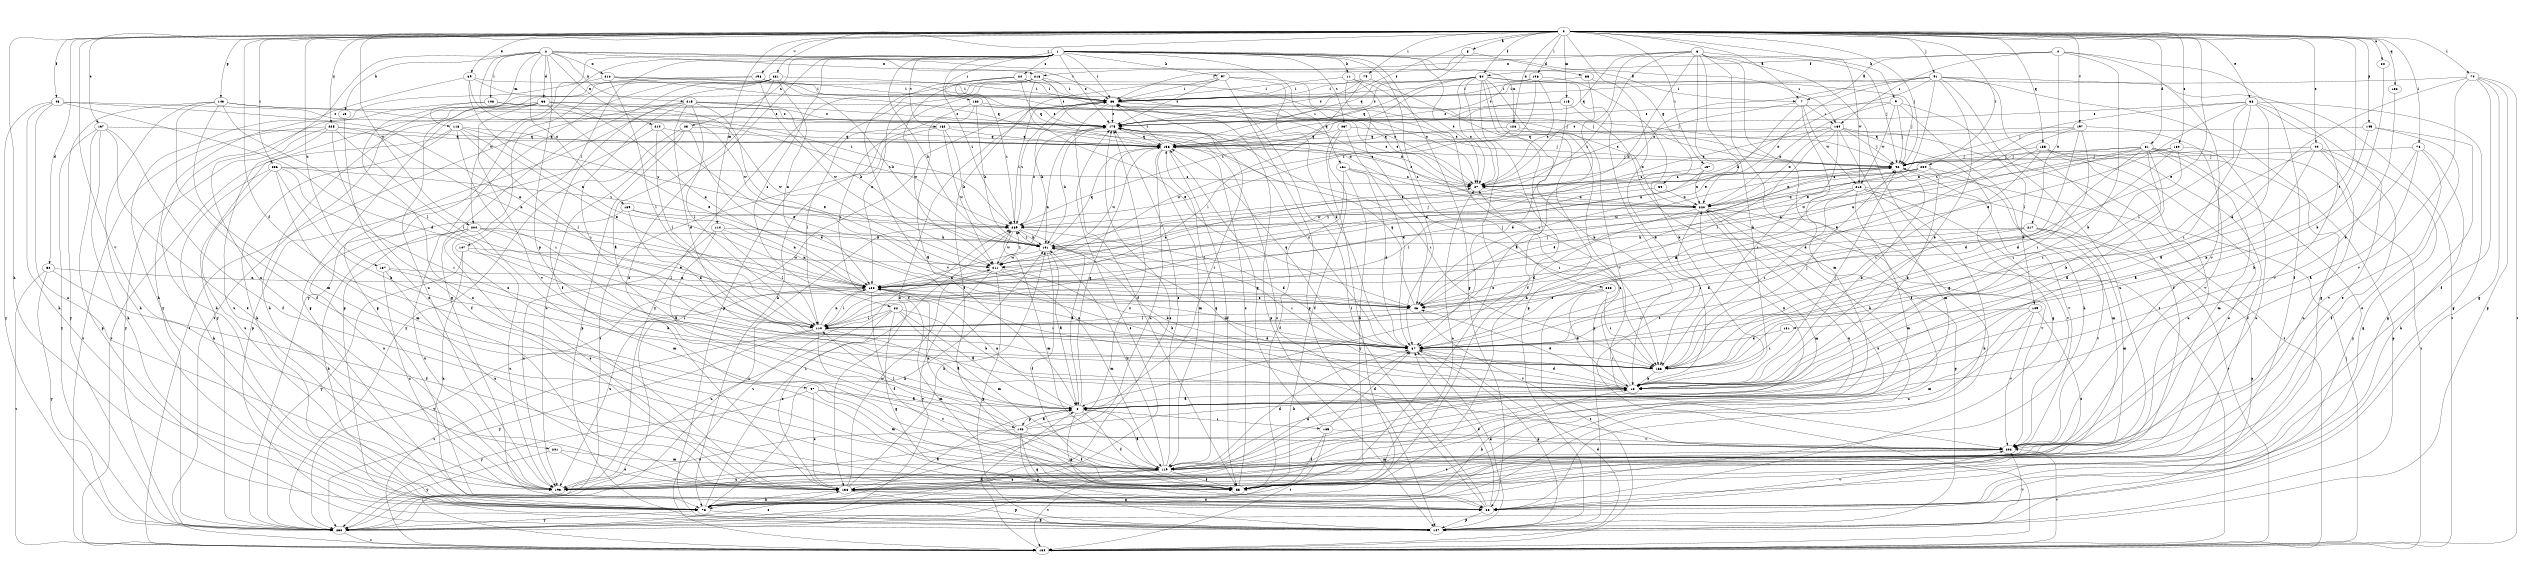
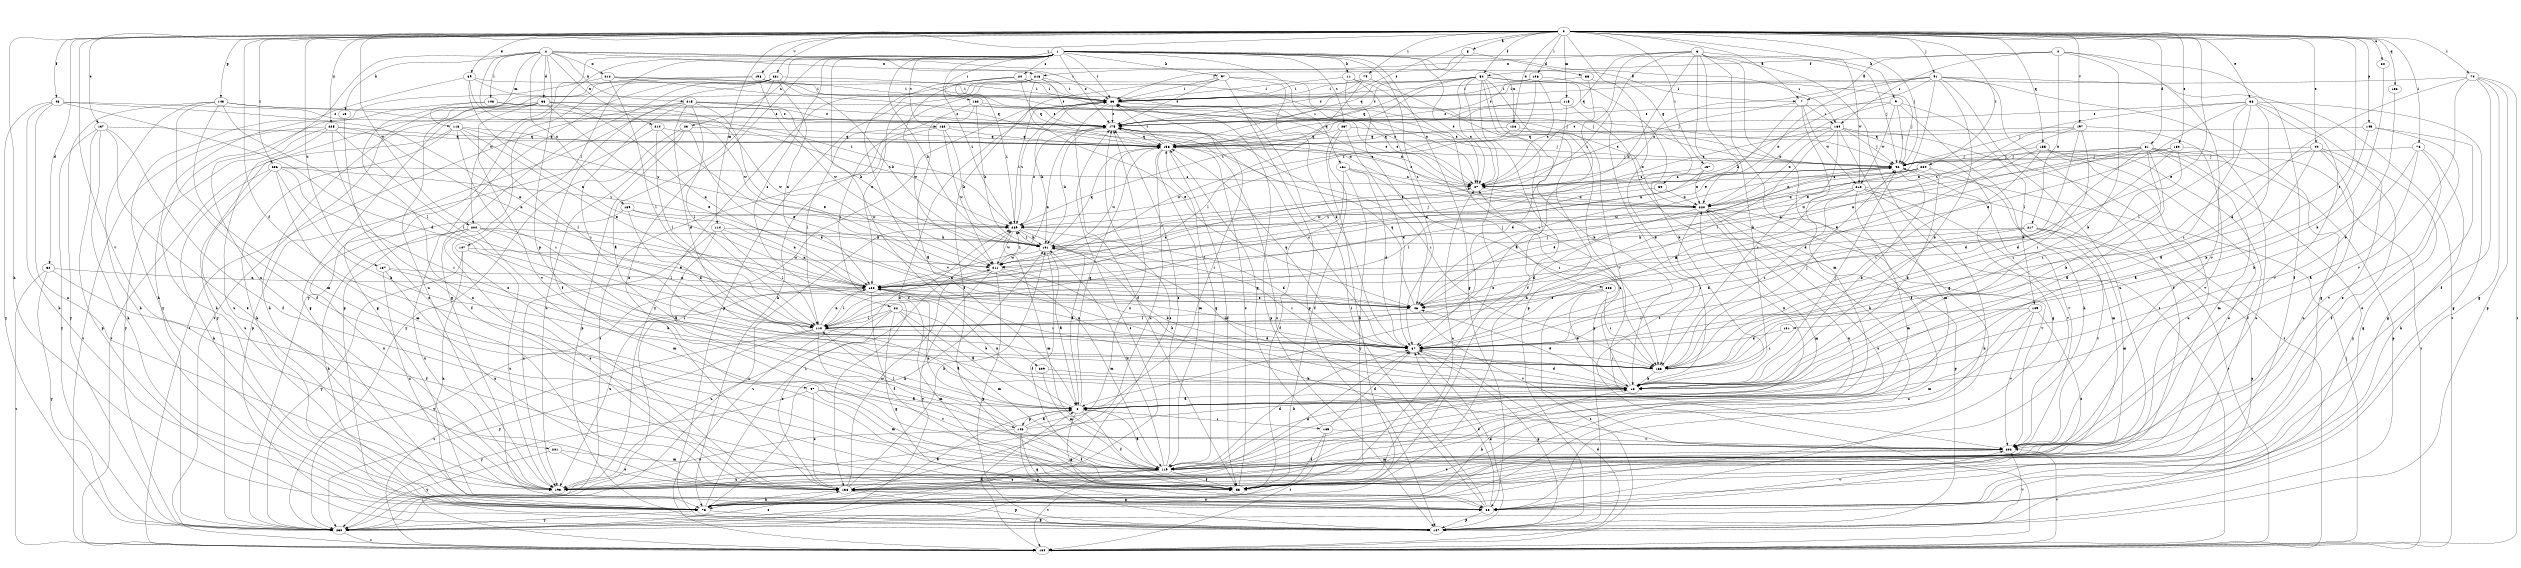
node "209": added
